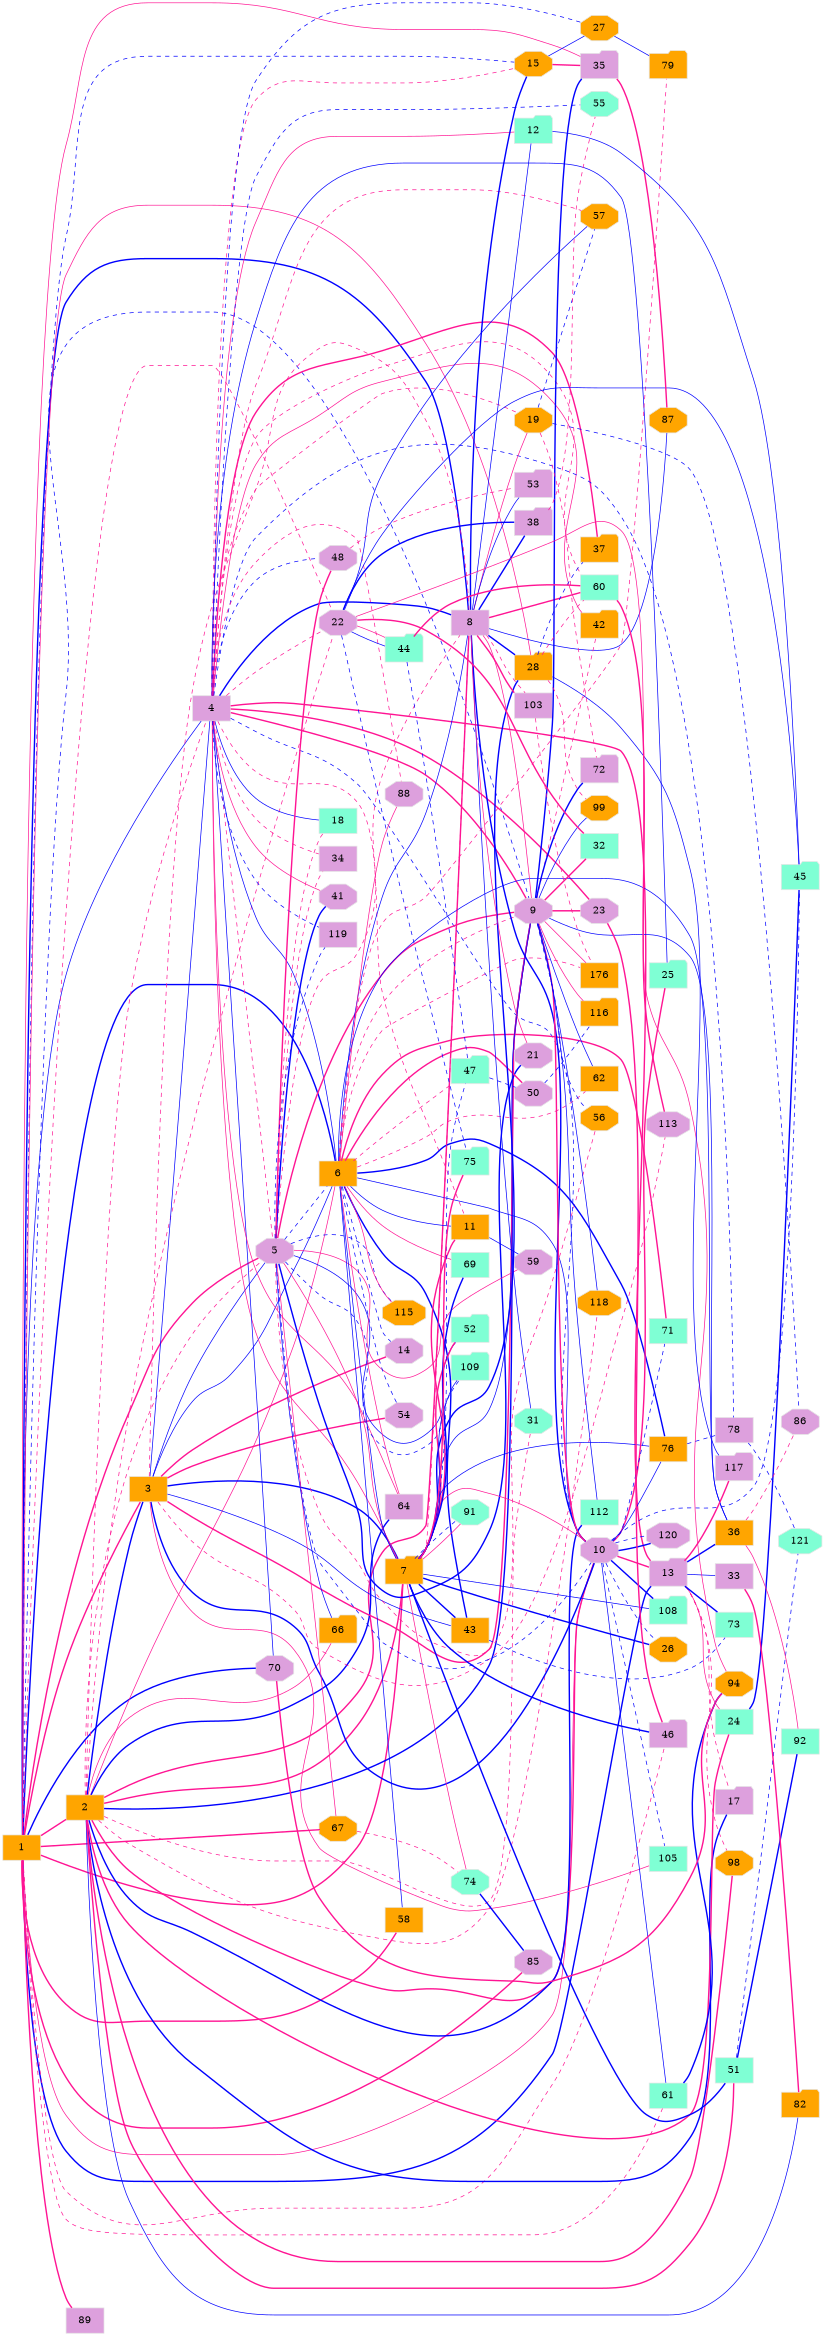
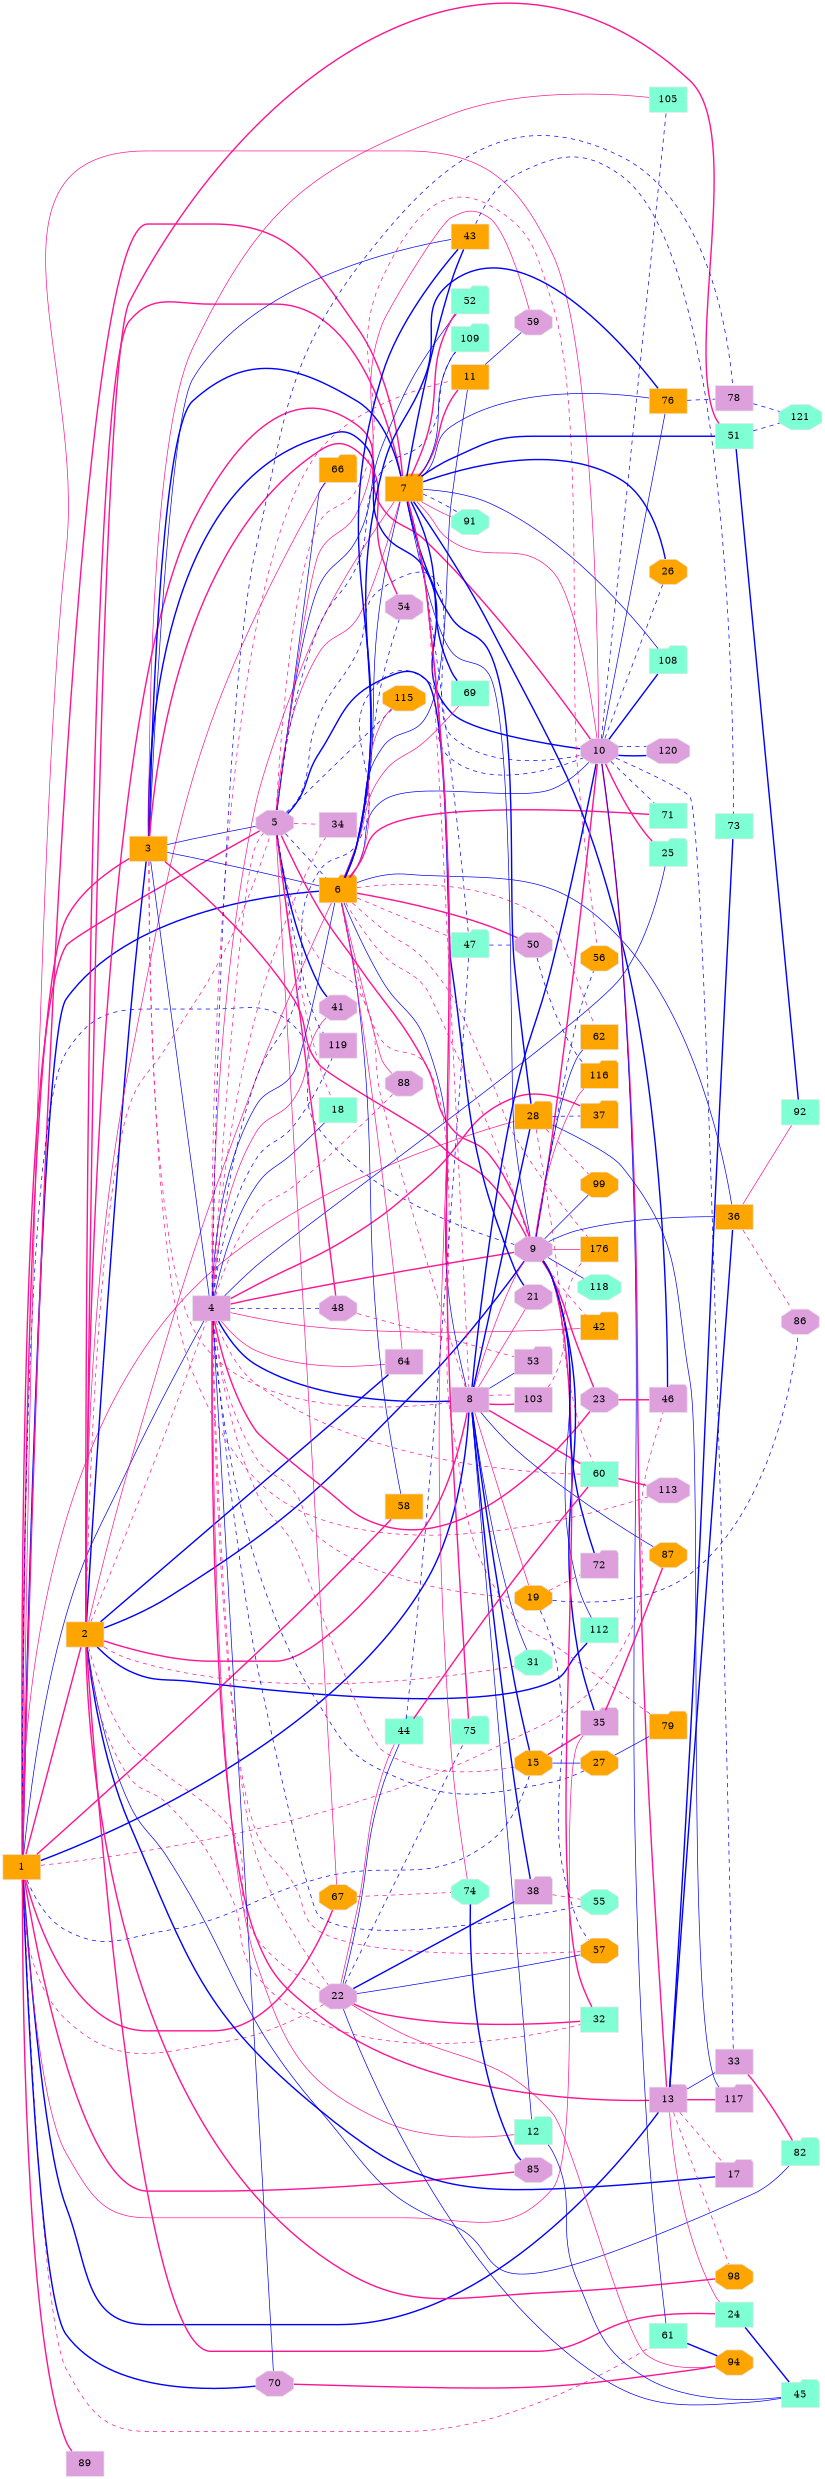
edge "45" -- "10": now "33" -- "10"
node "118": fillcolor orange -> aquamarine
node "14": removed
edge "118" -- "2": now "32" -- "2"
node "82": fillcolor orange -> aquamarine
